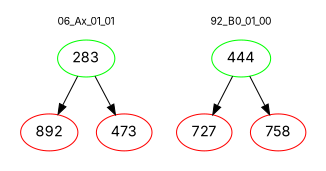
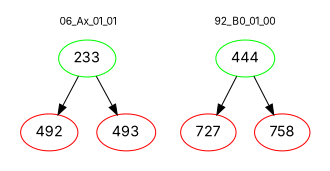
node "283": label "283" -> "233"
node "892": label "892" -> "492"
node "473": label "473" -> "493"
